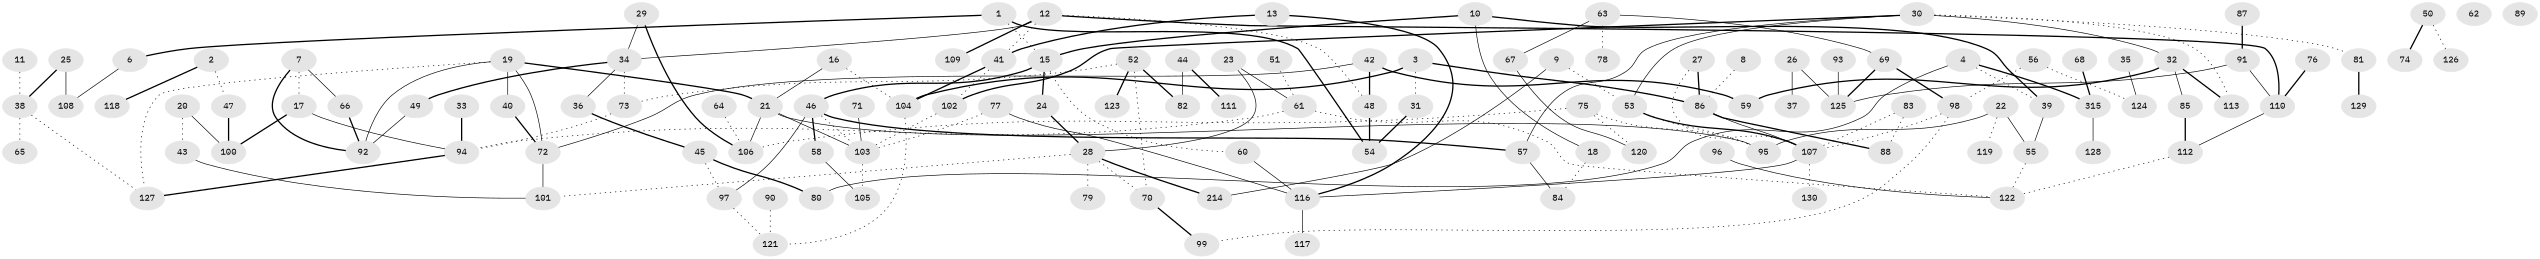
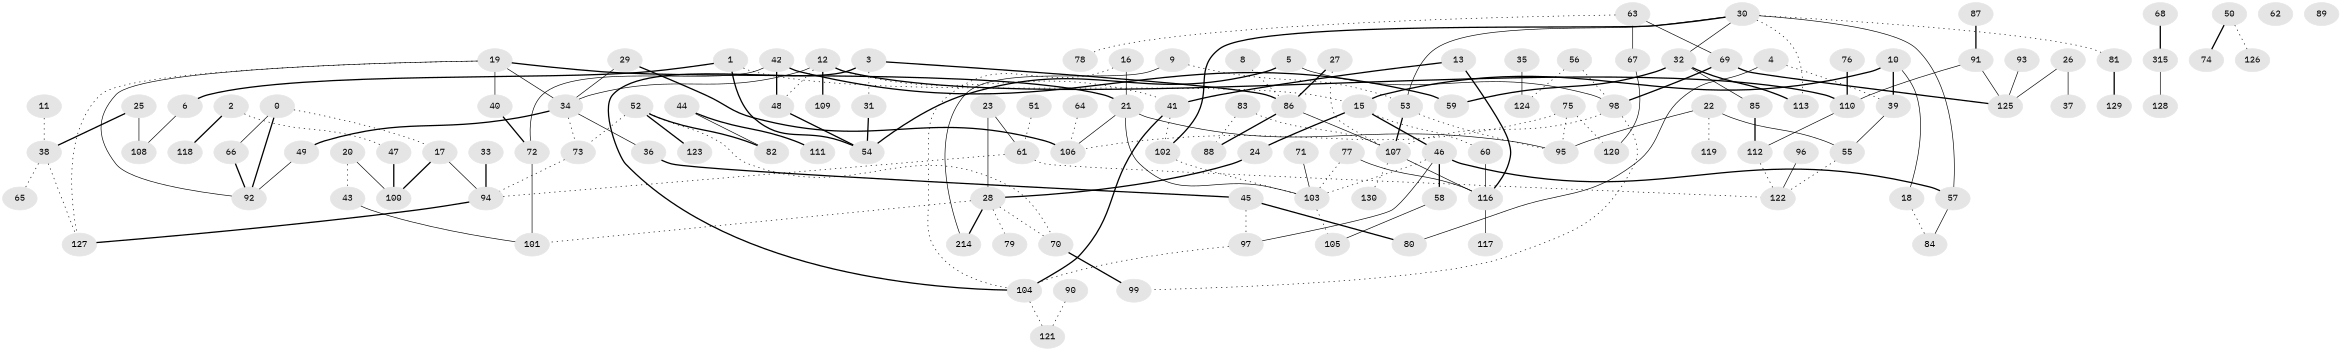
node "7": label "7" -> "0"
node "5": added
edge "4" -- "315": removed
edge "19" -- "72": now "19" -- "34"
edge "97" -- "121": now "97" -- "104"
